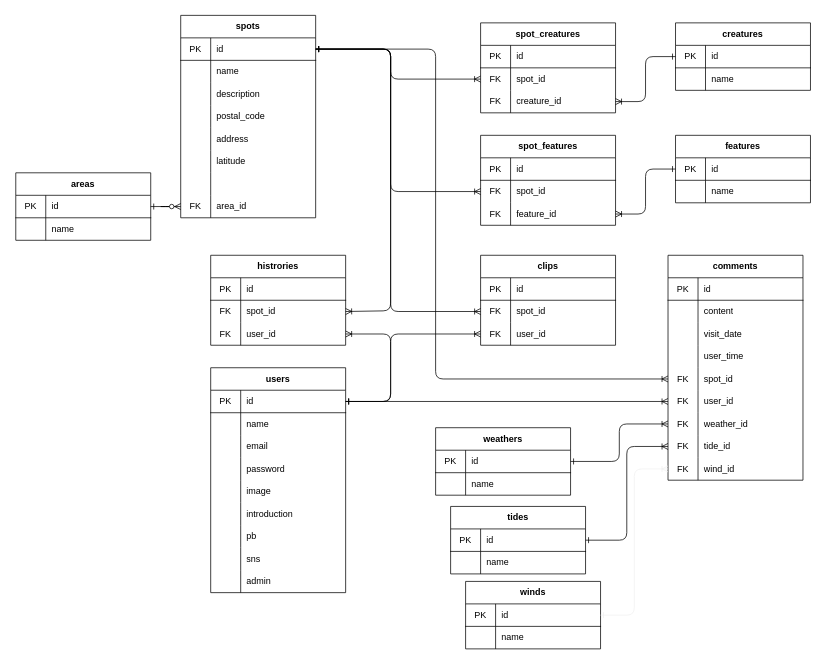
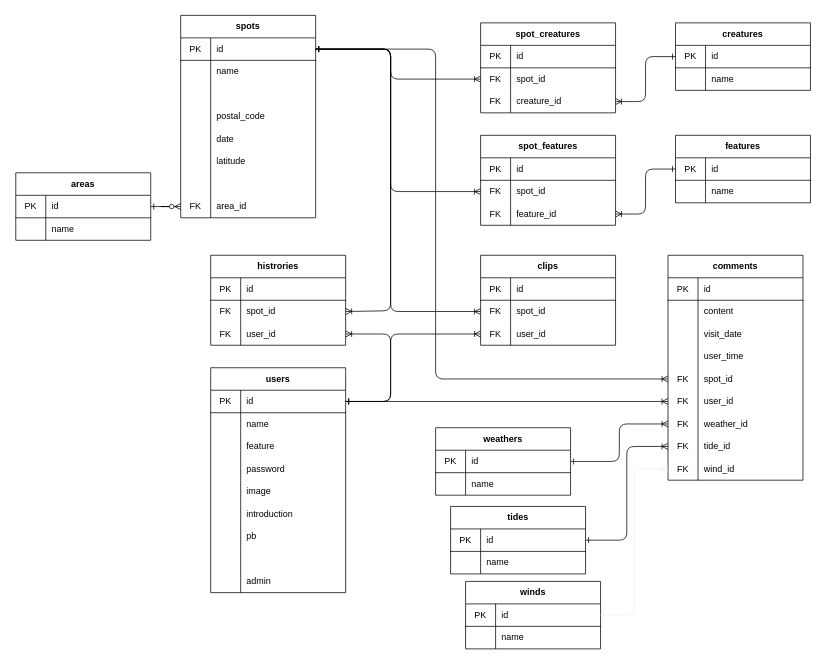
node "description": removed
node "address": label "address" -> "date"
node "email": label "email" -> "feature"
node "sns": removed
